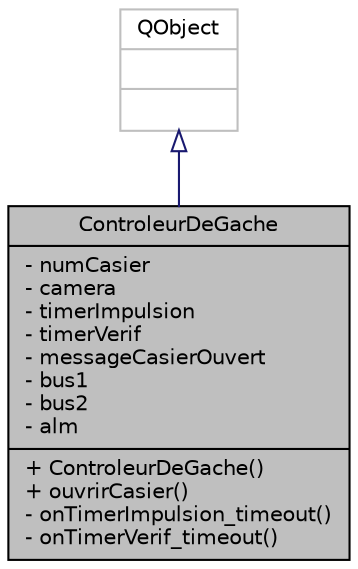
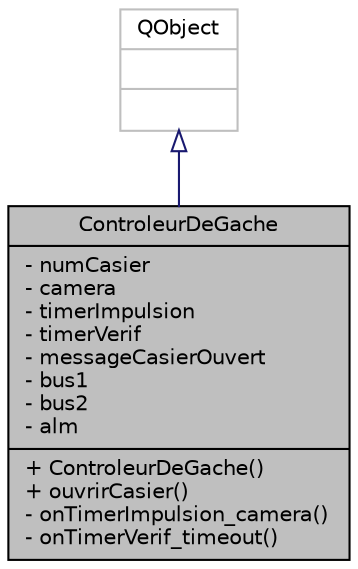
node "ControleurDeGache": text "- onTimerImpulsion_timeout()" -> "- onTimerImpulsion_camera()"
